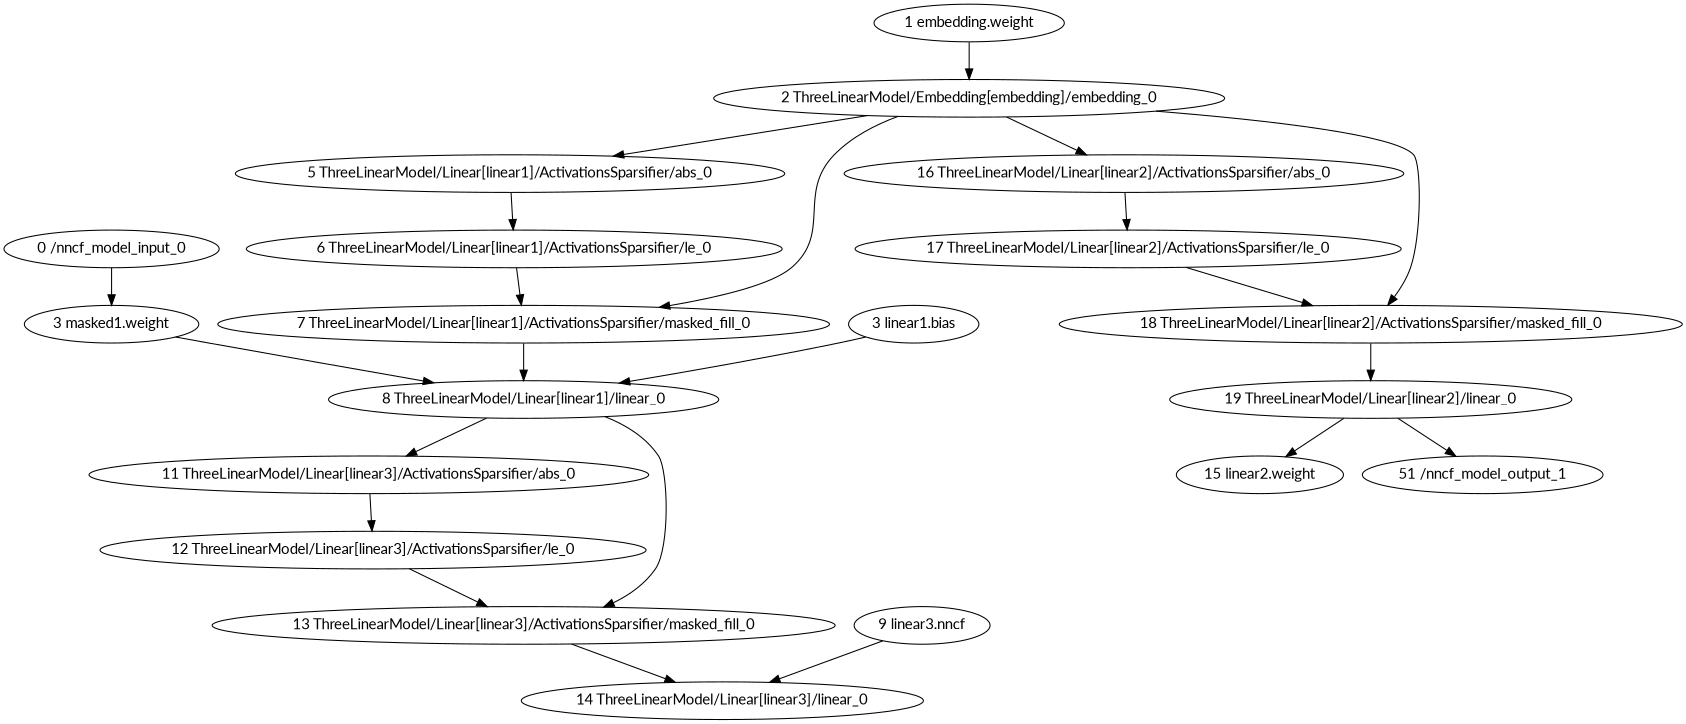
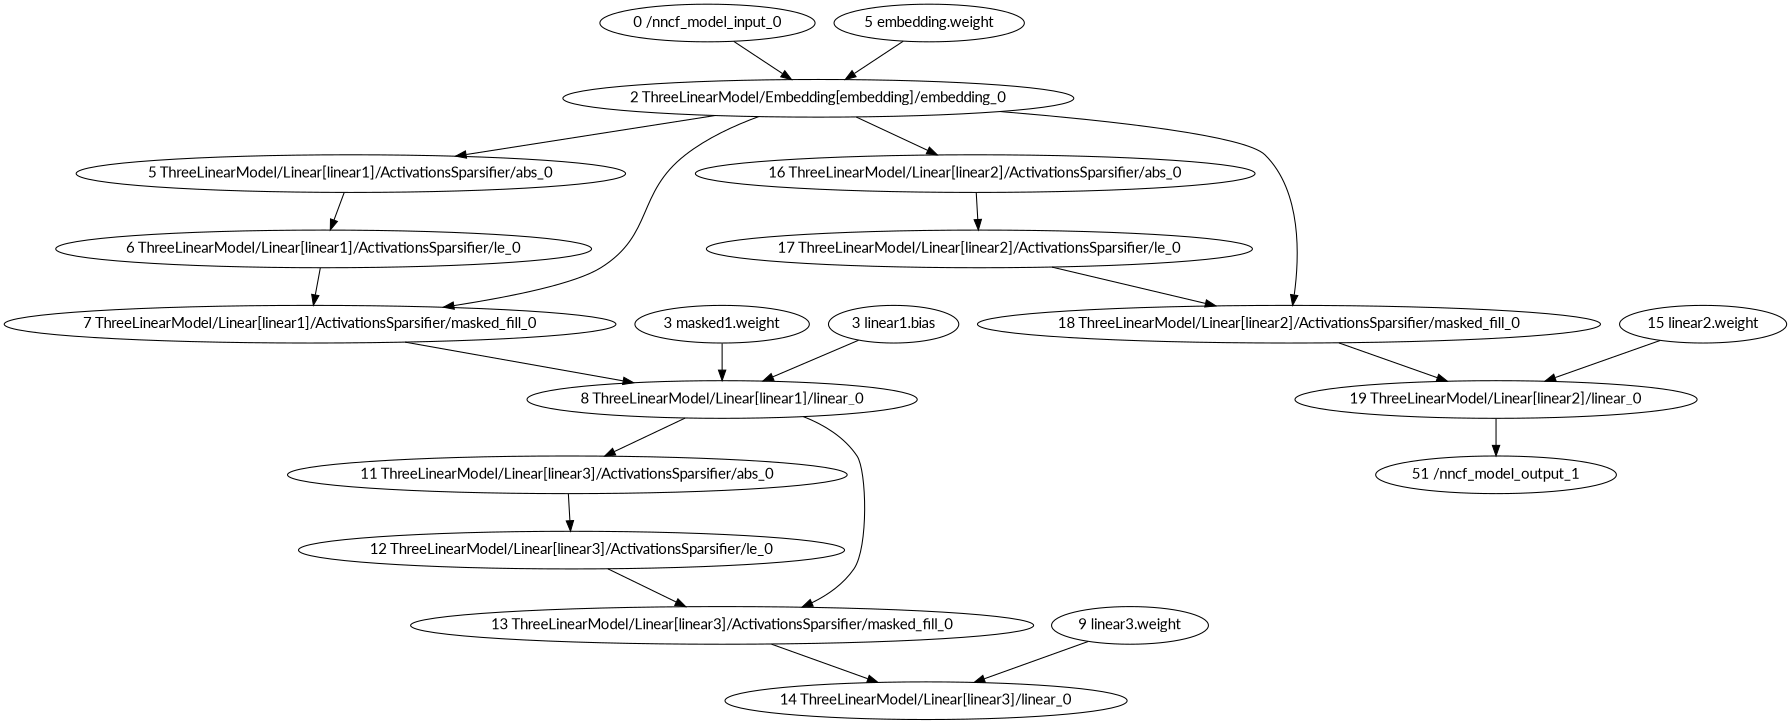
node "1 embedding.weight": label "1 embedding.weight" -> "5 embedding.weight"
edge "0 /nncf_model_input_0" -> "3 masked1.weight": now "0 /nncf_model_input_0" -> "2 ThreeLinearModel/Embedding[embedding]/embedding_0"
edge "19 ThreeLinearModel/Linear[linear2]/linear_0" -> "15 linear2.weight": reversed
node "9 linear3.nncf": label "9 linear3.nncf" -> "9 linear3.weight"
